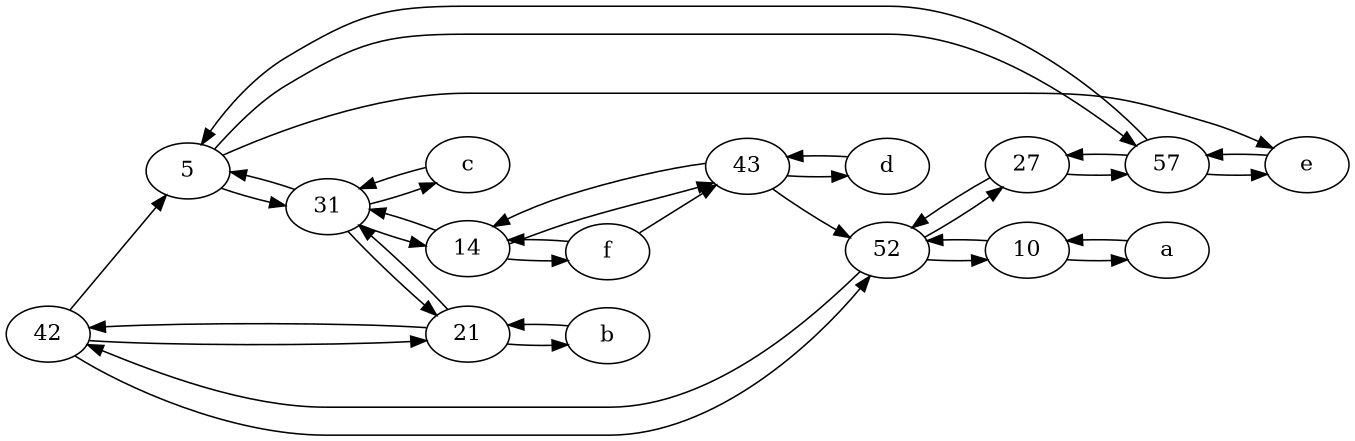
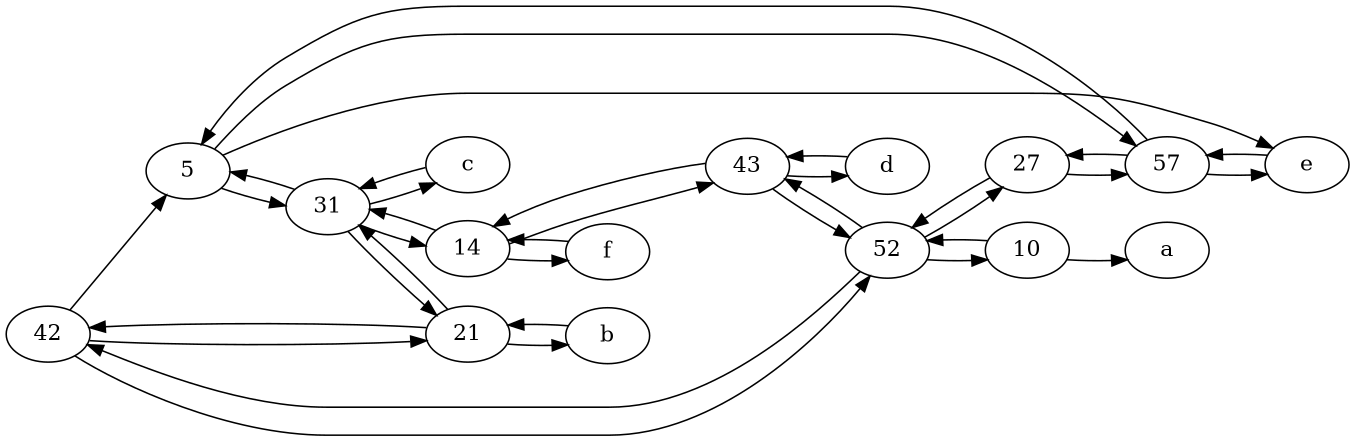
edge "f" -> "43": now "52" -> "43"
edge "a" -> "10": removed
